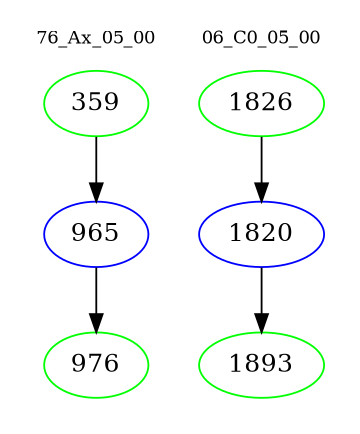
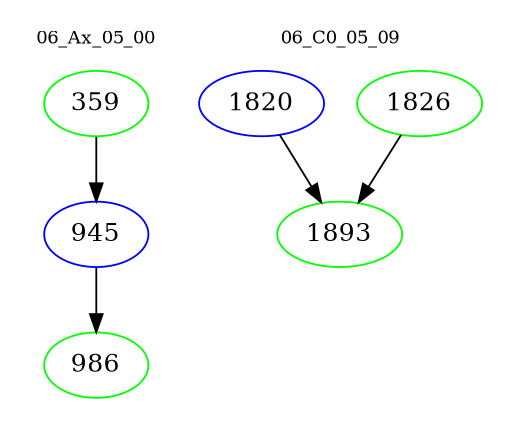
cluster "76_Ax_05_00": label "76_Ax_05_00" -> "06_Ax_05_00"
cluster "06_C0_05_00": label "06_C0_05_00" -> "06_C0_05_09"
edge "1826" -> "1820": now "1826" -> "1893"
node "965": label "965" -> "945"
node "976": label "976" -> "986"
